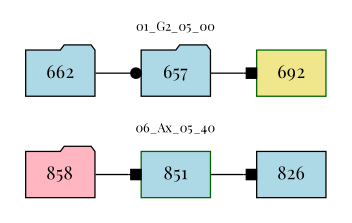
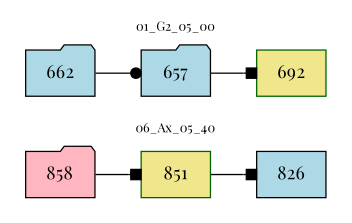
node "851": fillcolor lightblue -> khaki
